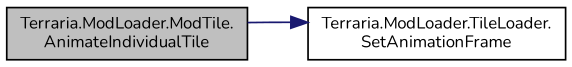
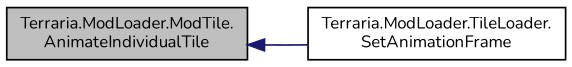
edge "Terraria.ModLoader.ModTile. AnimateIndividualTile" -> "Terraria.ModLoader.TileLoader. SetAnimationFrame": reversed
